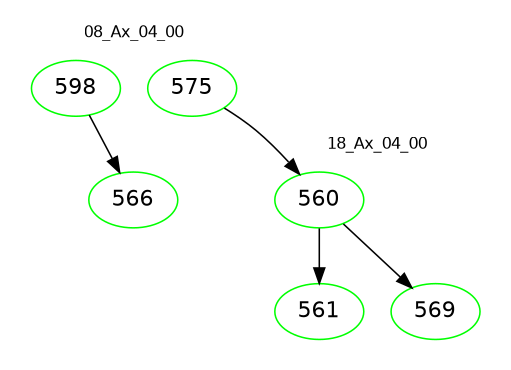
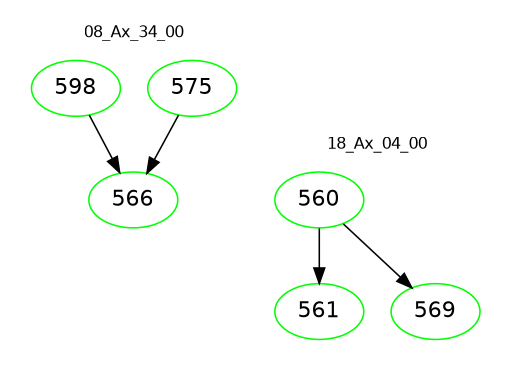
cluster "08_Ax_04_00": label "08_Ax_04_00" -> "08_Ax_34_00"
edge "575" -> "560": now "575" -> "566"
